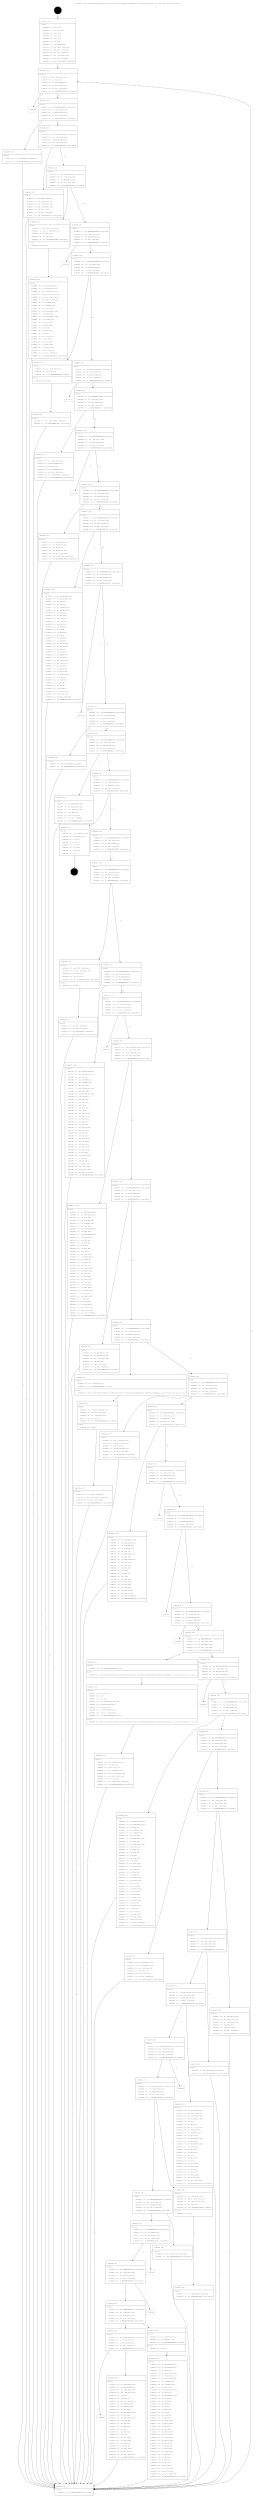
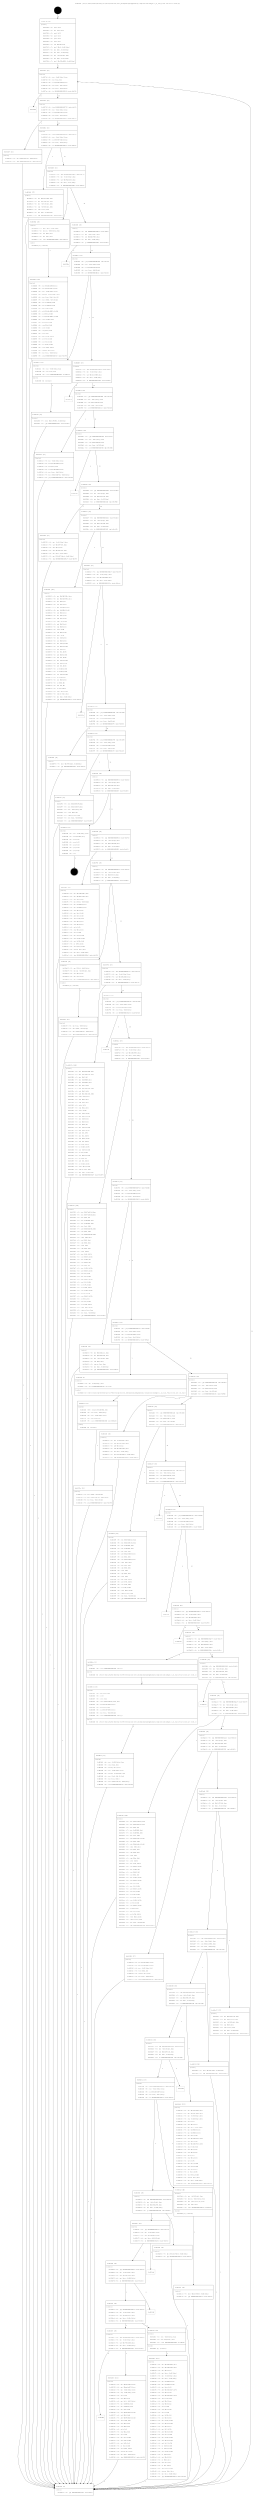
node "0x40248f [90]": added
